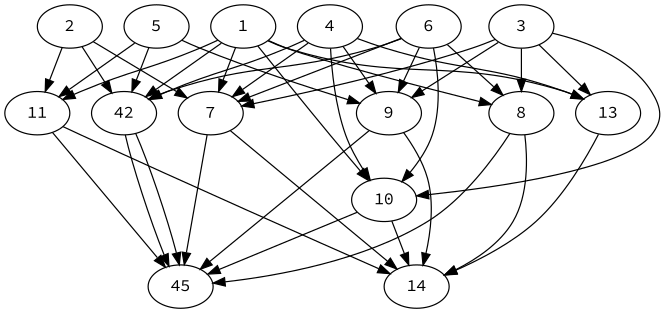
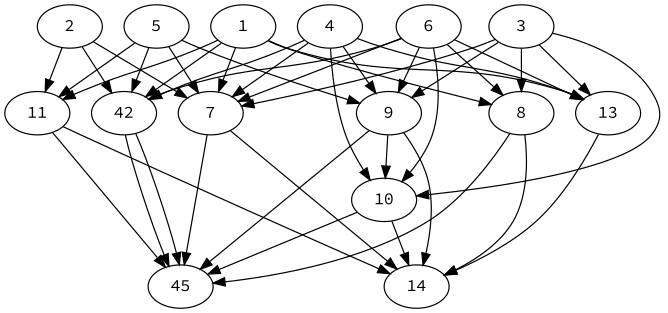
edge "5" -> "7": added
edge "6" -> "13": added
edge "1" -> "10": now "9" -> "10"
